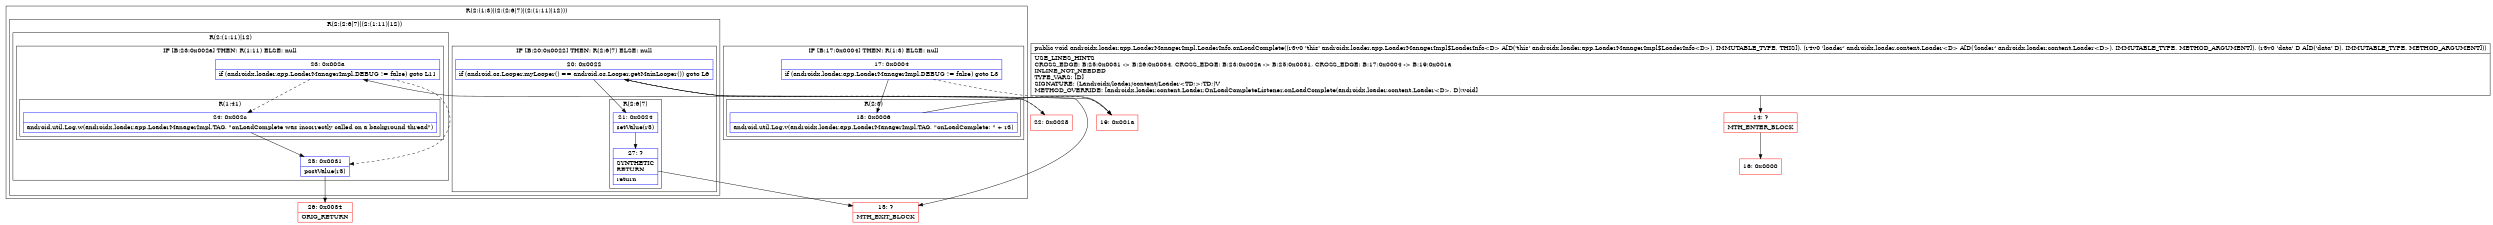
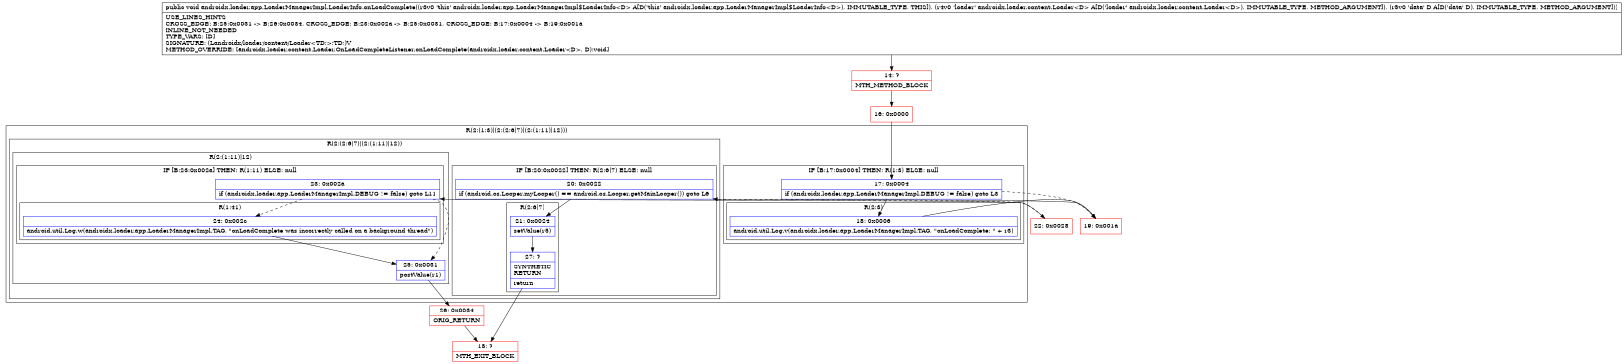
edge "20: 0x0022" -> "15: ?": now "26: 0x0034" -> "15: ?"
node "14: ?": text "MTH_ENTER_BLOCK" -> "MTH_METHOD_BLOCK"
edge "16: 0x0000" -> "17: 0x0004": added
node "25: 0x0031": text "postValue(r5)" -> "postValue(r1)"
